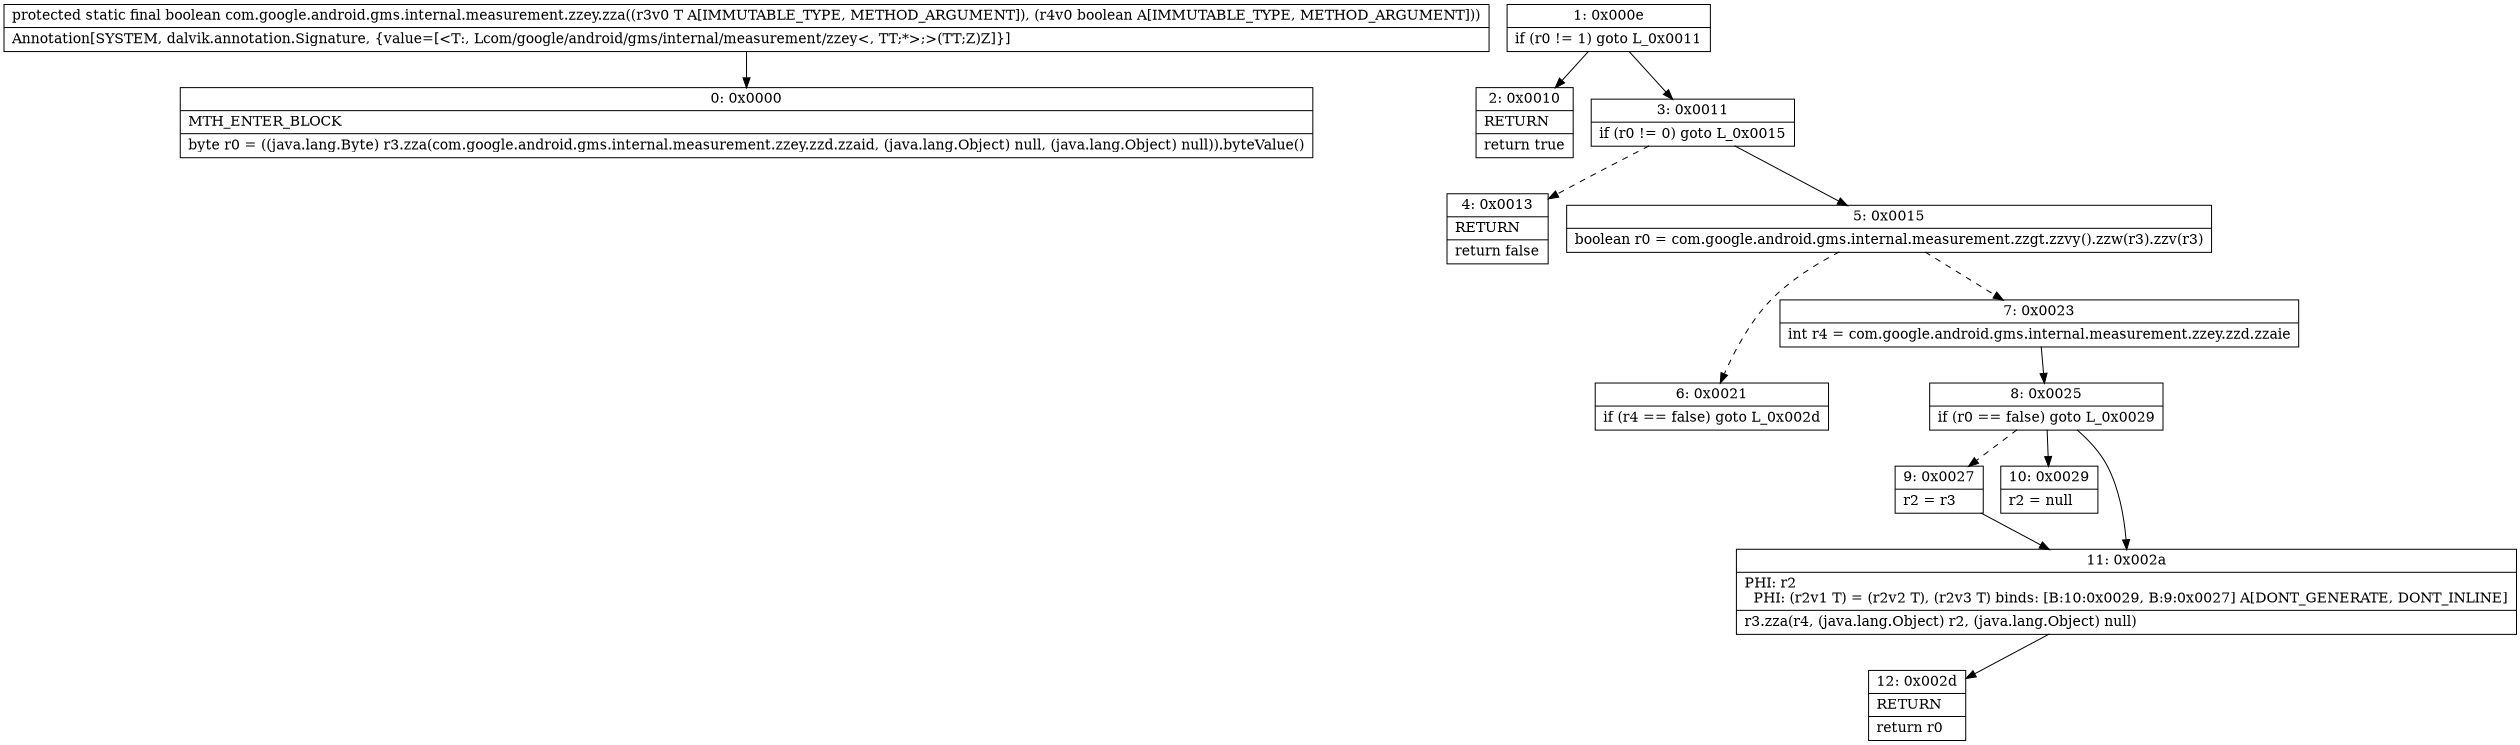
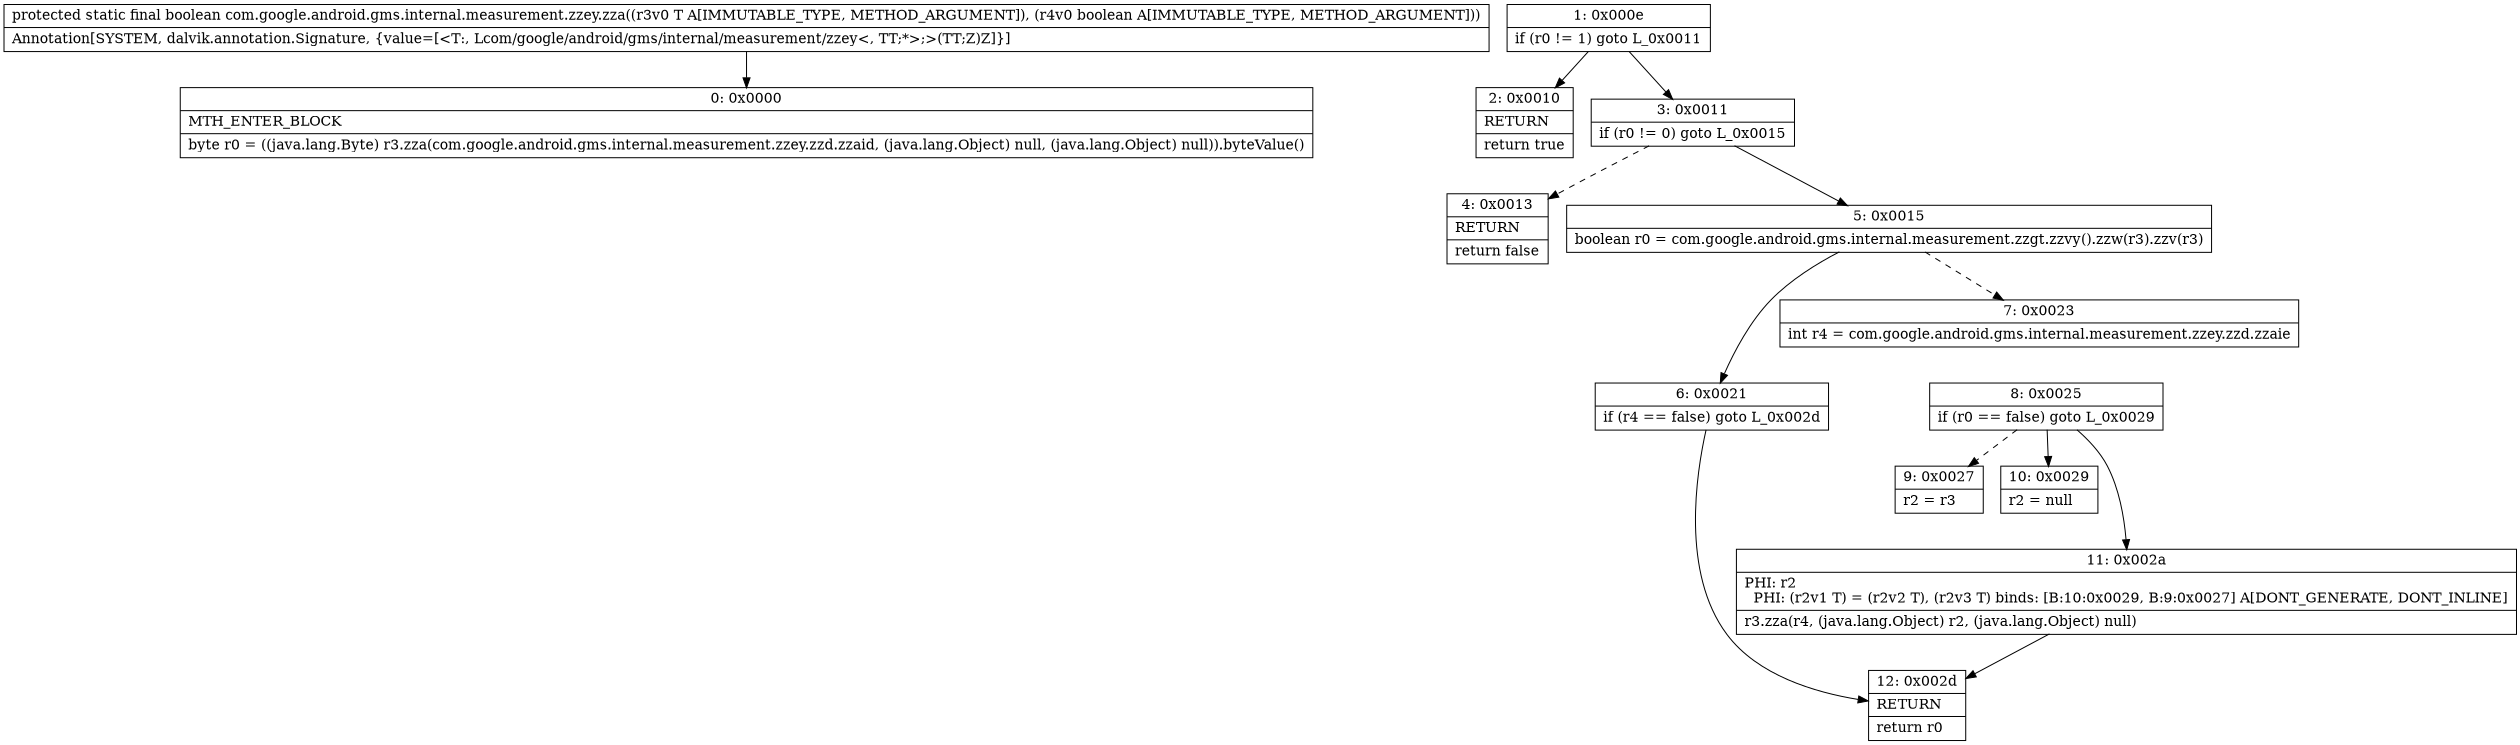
edge "5: 0x0015" -> "6: 0x0021": style dashed -> solid
edge "7: 0x0023" -> "8: 0x0025": removed
edge "9: 0x0027" -> "11: 0x002a": removed
edge "6: 0x0021" -> "12: 0x002d": added
